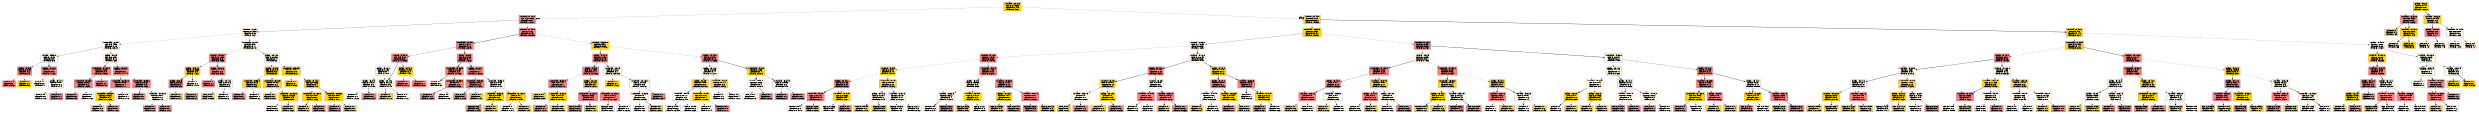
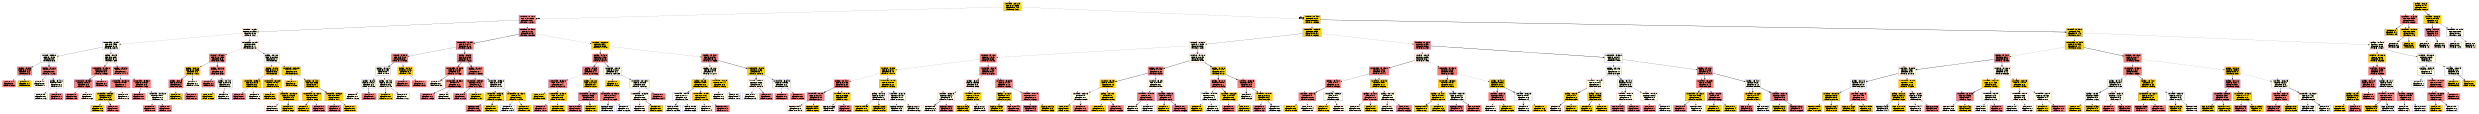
edge "wr_rnd <= 50.0 mse = 5.4726 samples = 6 value = 14.5033" -> "q_dep <= 40.0 mse = 0.0729 samples = 2 value = 17.45": now "wr_rnd <= 50.0 mse = 5.4726 samples = 6 value = 14.5033" -> "q_dep <= 10.0 mse = 3.155 samples = 4 value = 15.8"
